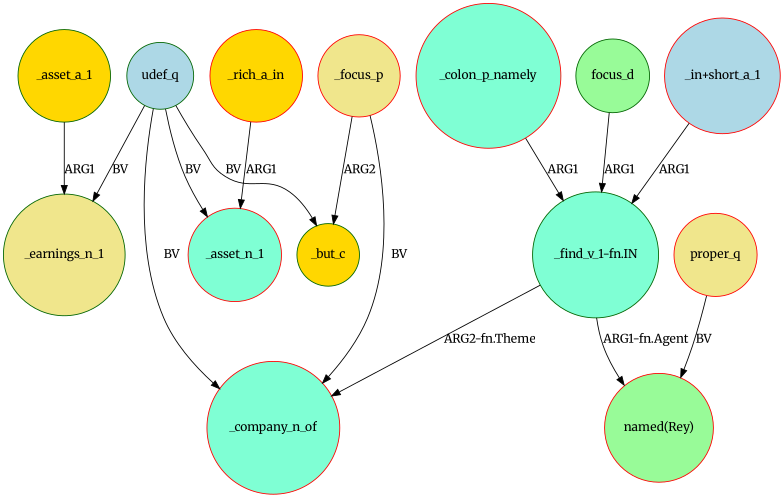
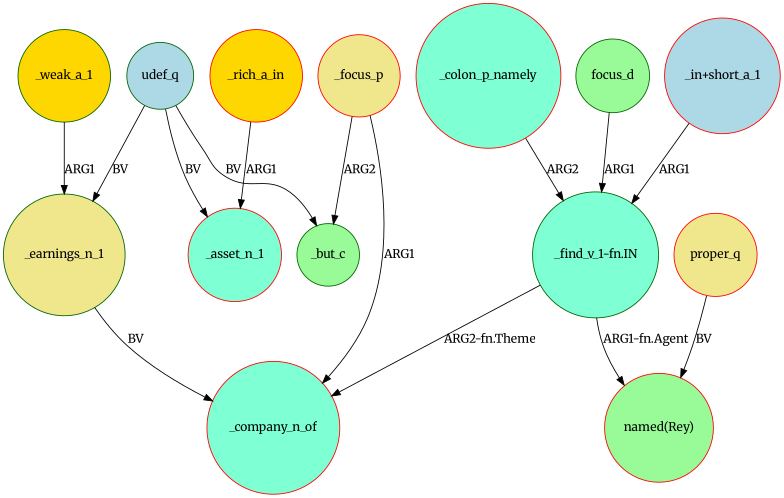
node "_asset_a_1": label "_asset_a_1" -> "_weak_a_1"
edge "_colon_p_namely" -> "_find_v_1-fn.IN": label "ARG1" -> "ARG2"
edge "udef_q" -> "_company_n_of": now "_earnings_n_1" -> "_company_n_of"
node "_but_c": fillcolor gold -> palegreen
edge "_focus_p" -> "_company_n_of": label "BV" -> "ARG1"
